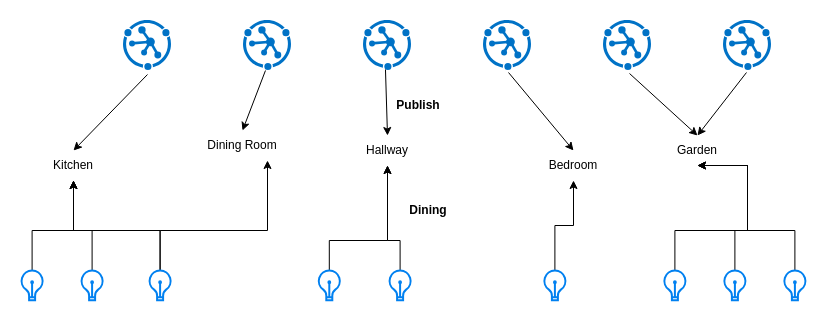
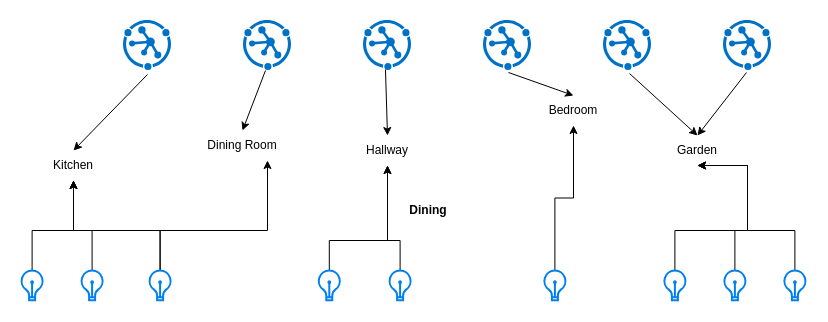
node "Publish": removed
node "Bedroom": moved (574, 166) -> (574, 111)
